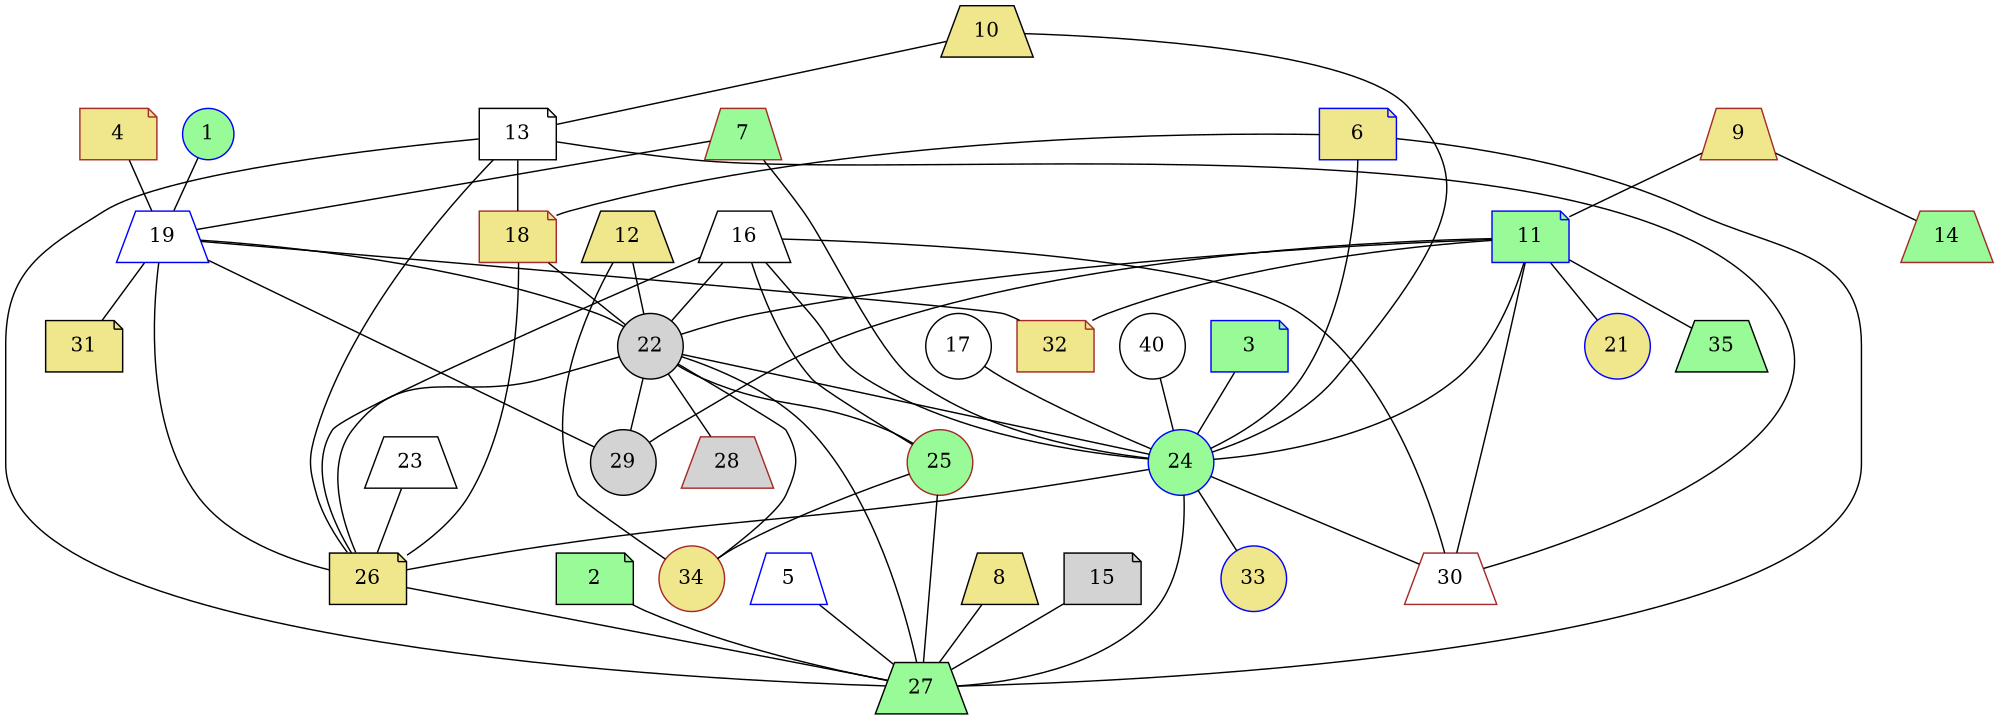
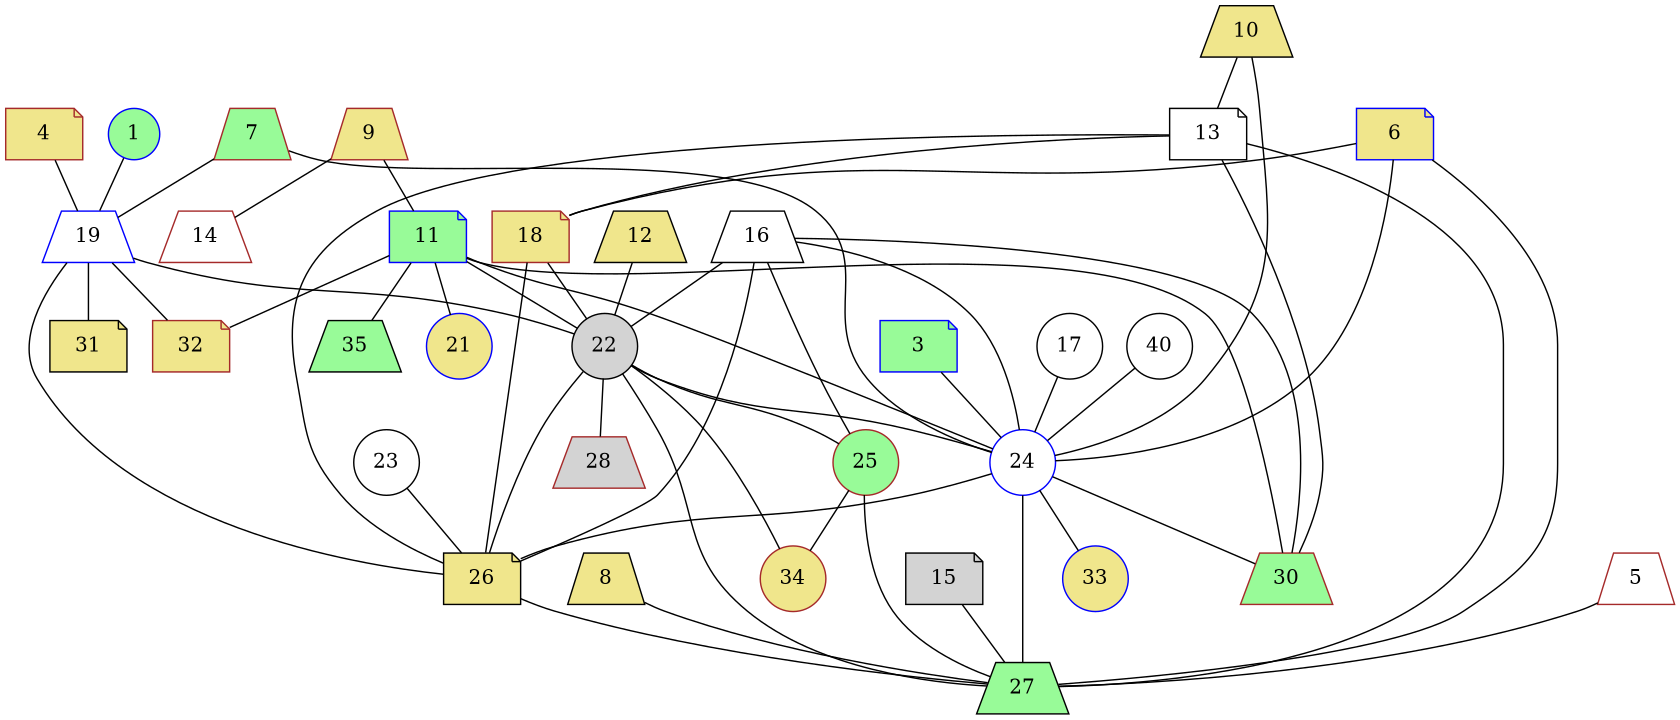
node "14": fillcolor palegreen -> white
edge "12" -- "34": removed
node "23": shape trapezium -> circle
node "29": removed
node "24": fillcolor palegreen -> white
node "2": removed
node "5": color blue -> brown
node "30": fillcolor white -> palegreen
